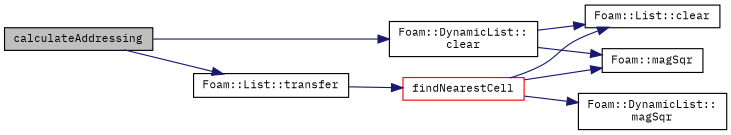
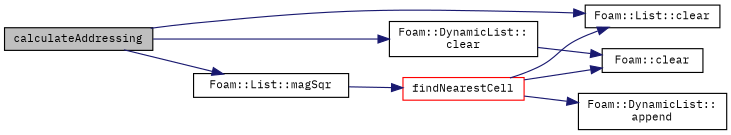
edge "Foam::DynamicList:: clear" -> "Foam::List::clear": now "calculateAddressing" -> "Foam::List::clear"
node "Foam::magSqr": label "Foam::magSqr" -> "Foam::clear"
node "Foam::List::transfer": label "Foam::List::transfer" -> "Foam::List::magSqr"
node "Foam::DynamicList:: magSqr": label "Foam::DynamicList:: magSqr" -> "Foam::DynamicList:: append"
